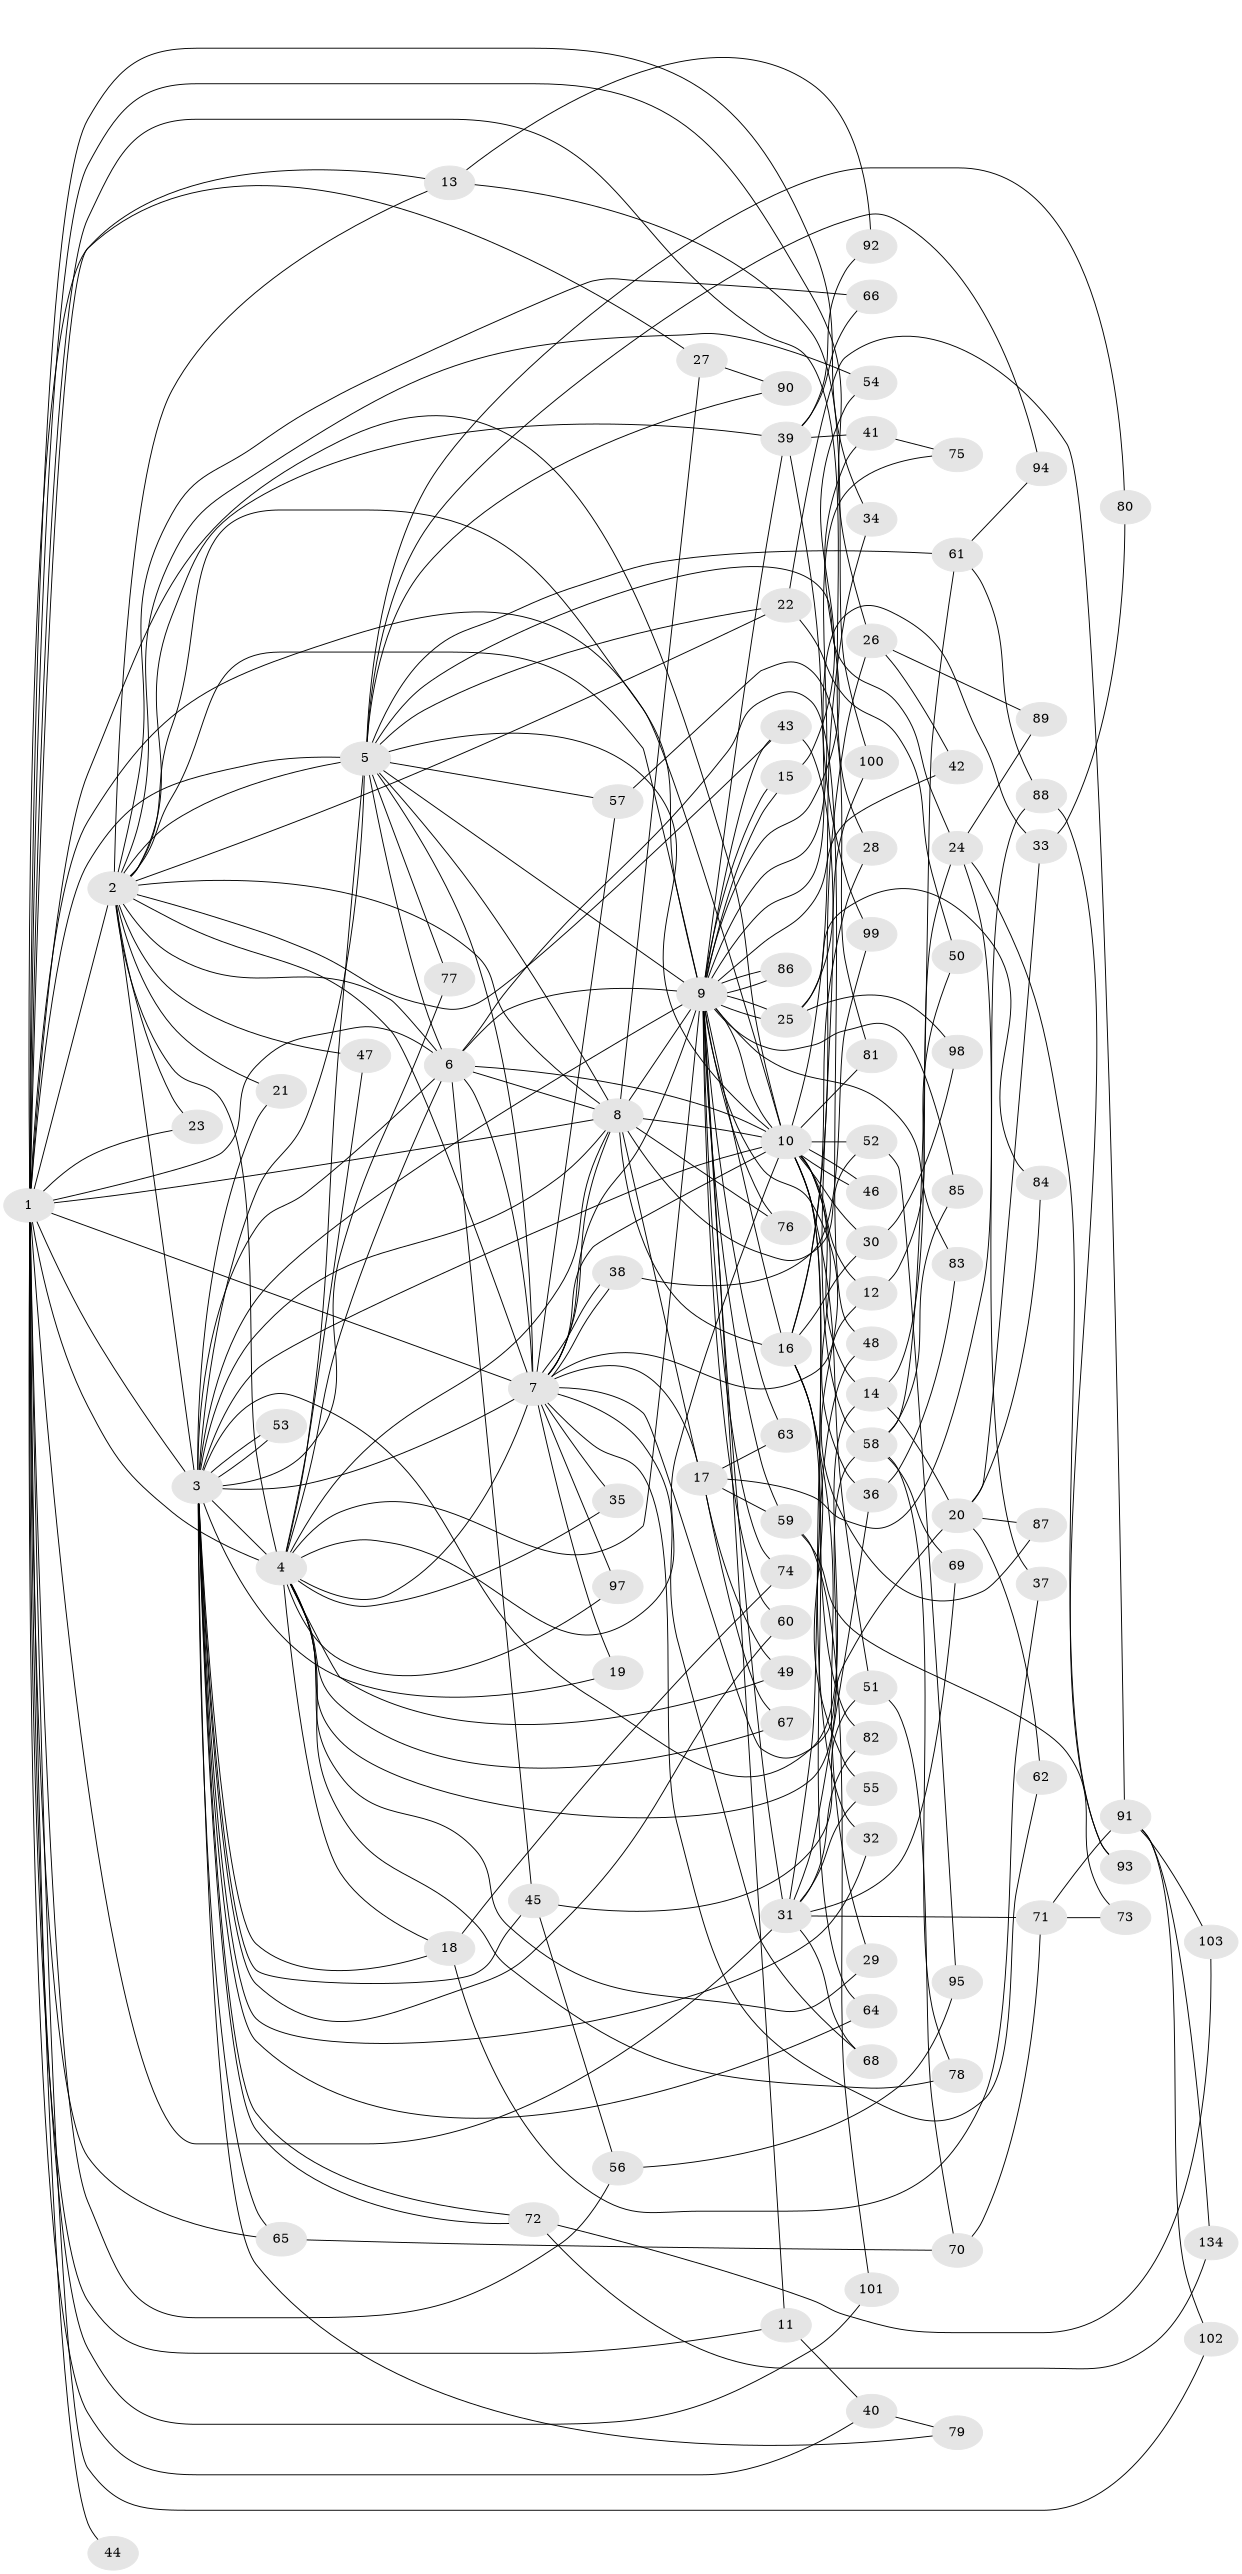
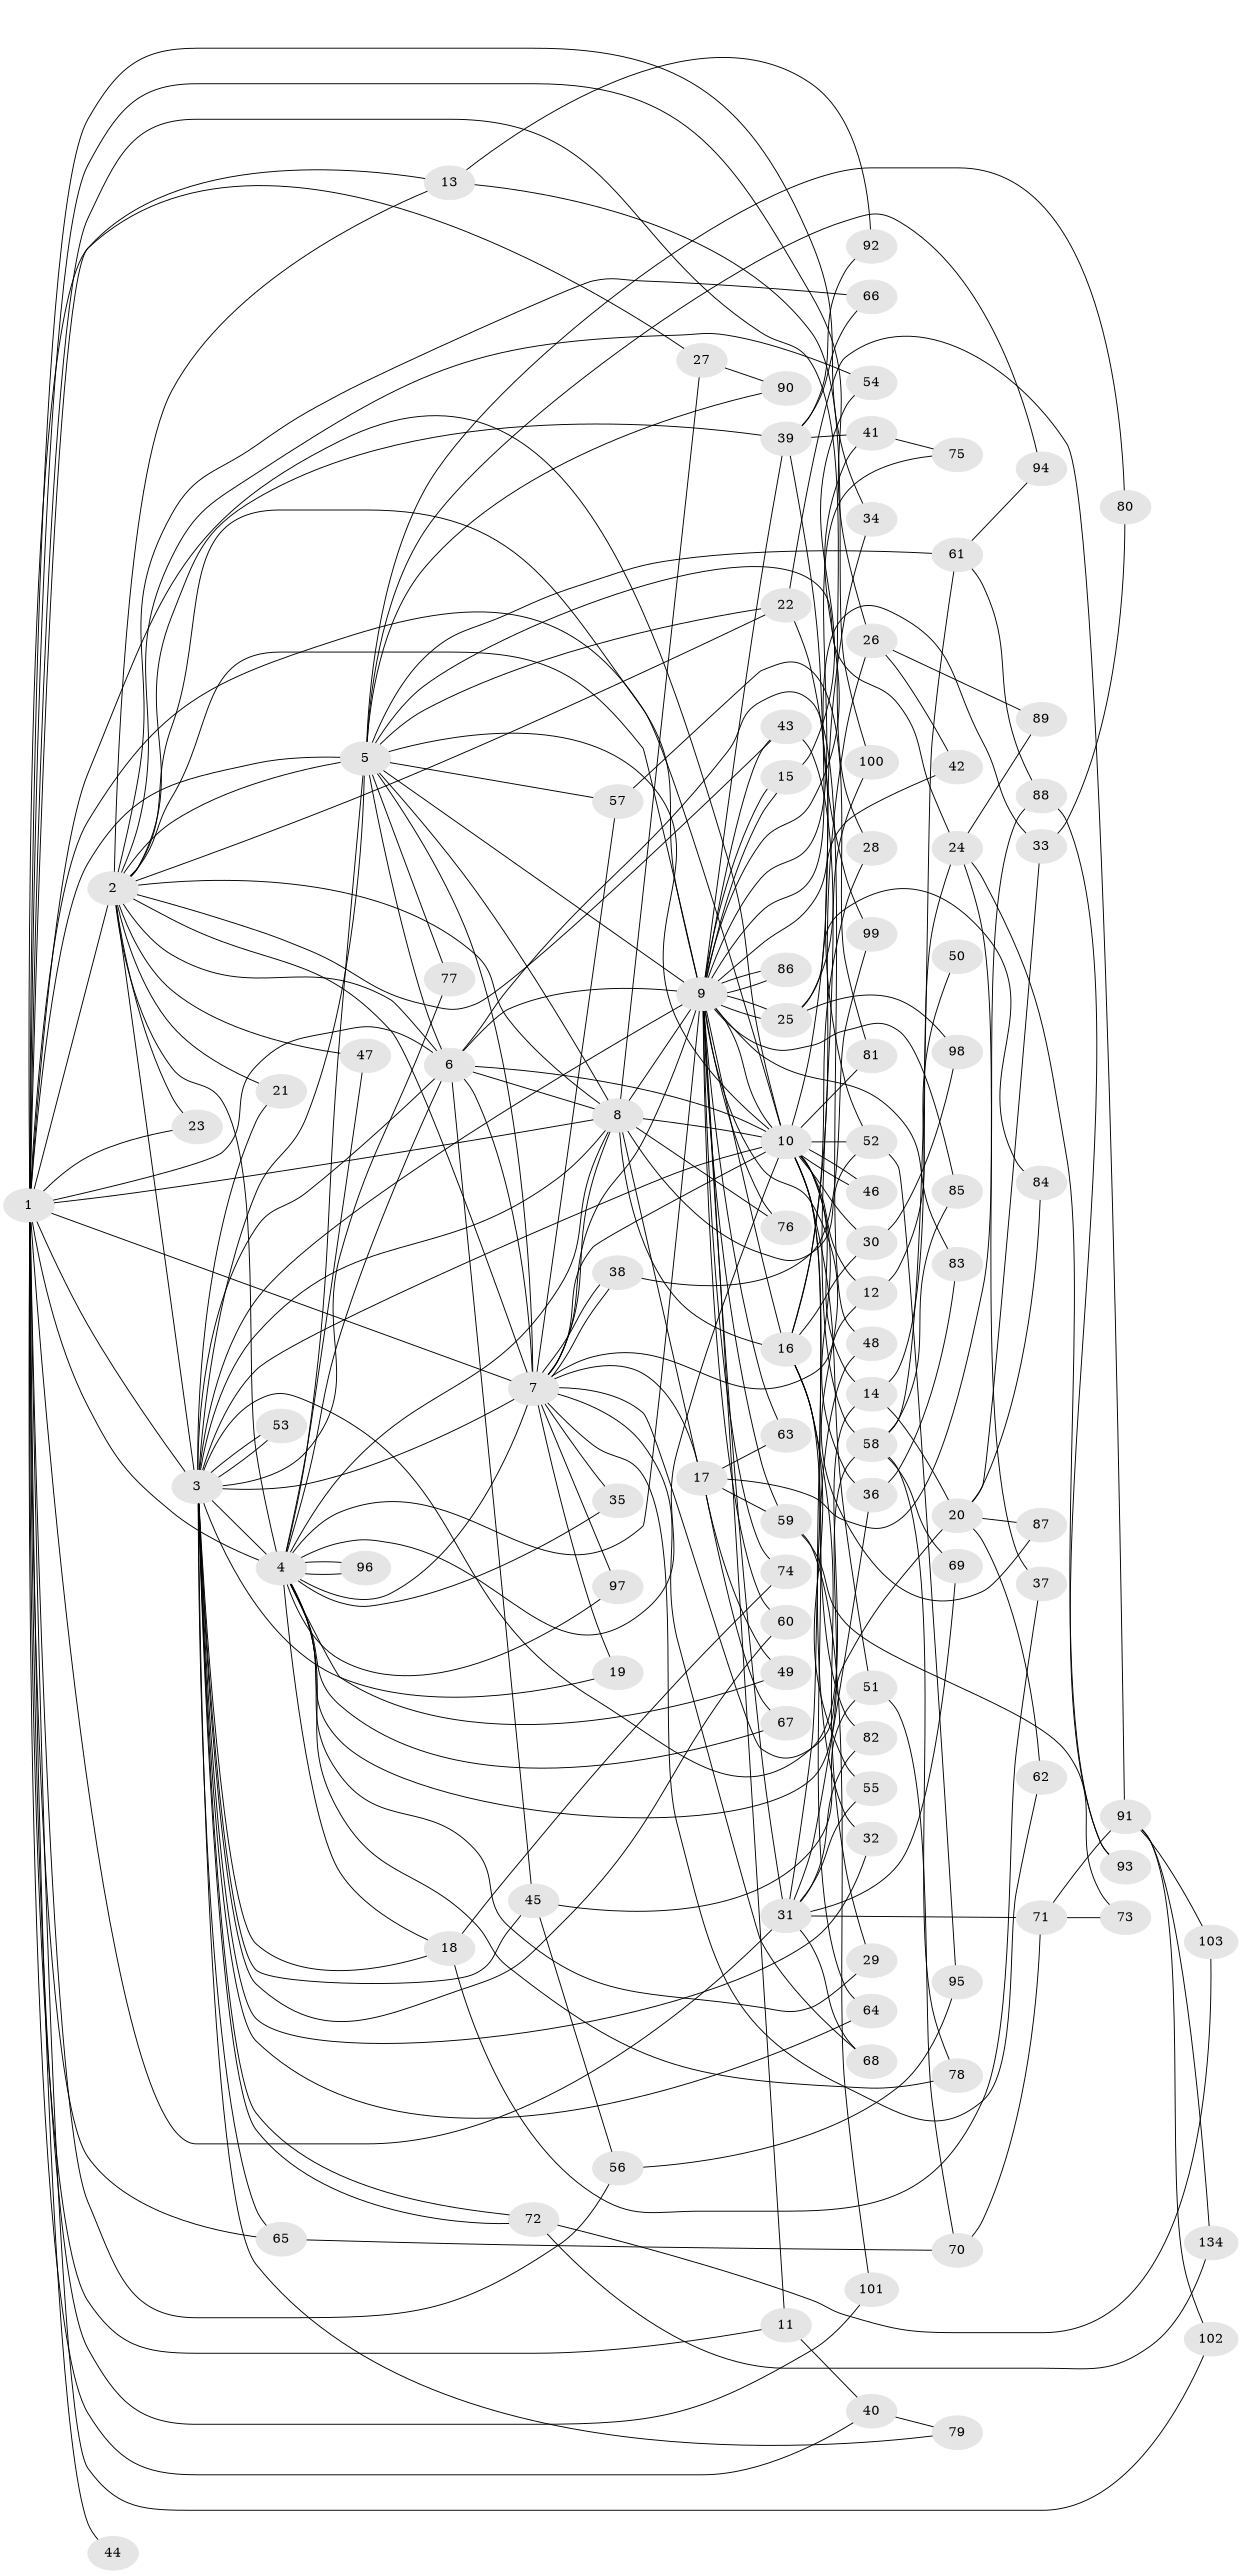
edge "22" -- "50": now "22" -- "52"
node "96": added
